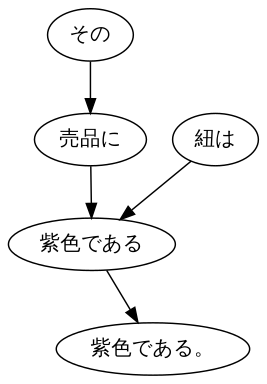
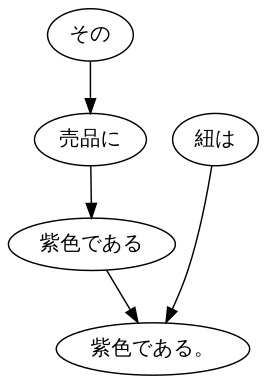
edge "紐は" -> "紫色である": now "紐は" -> "紫色である。"
